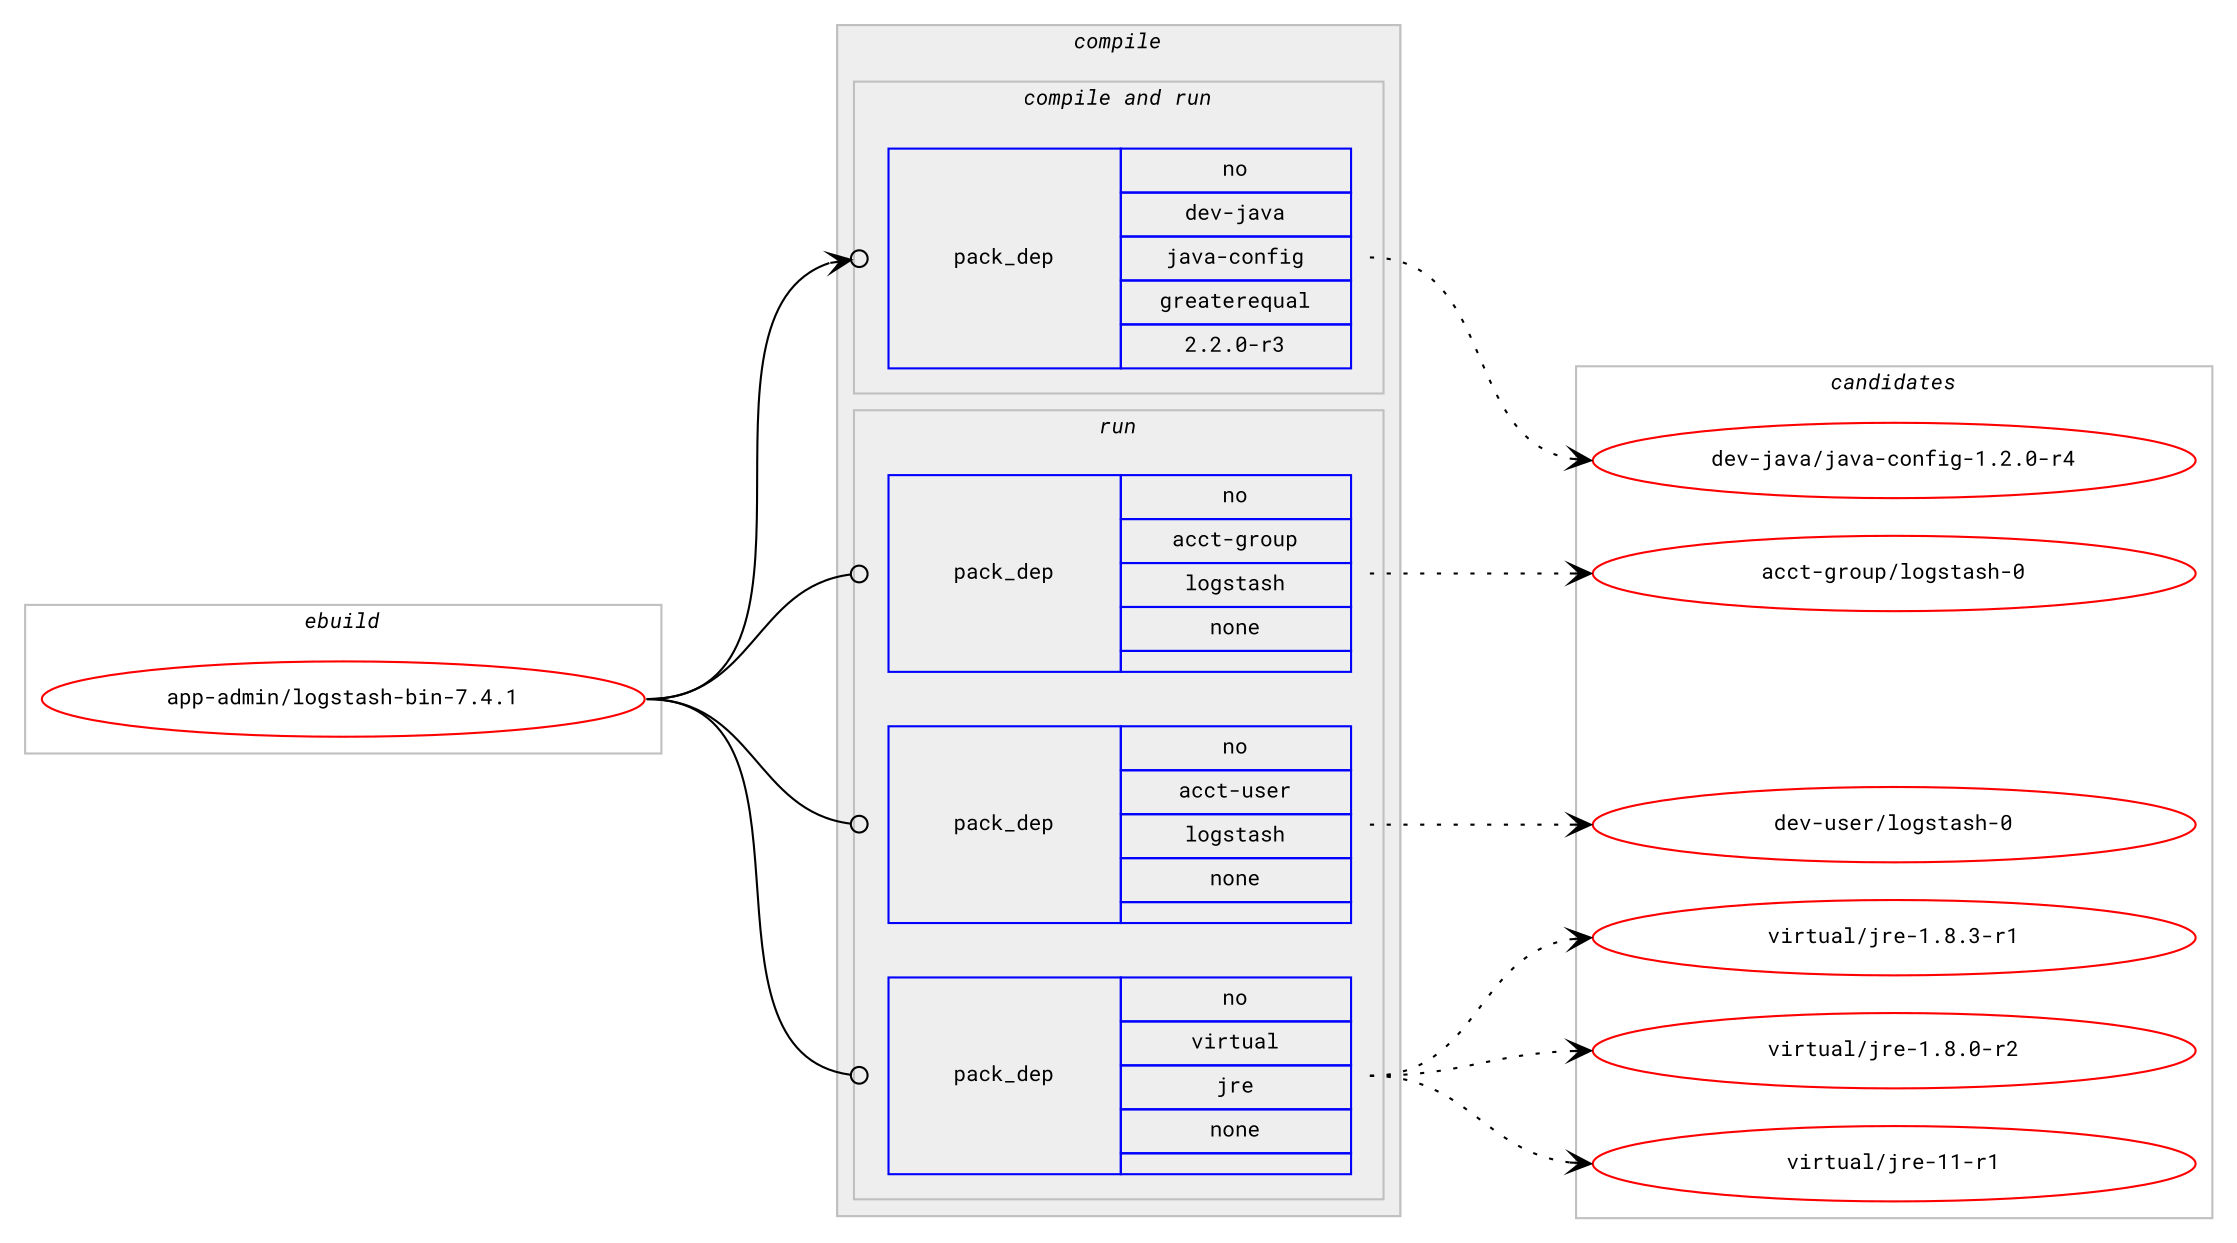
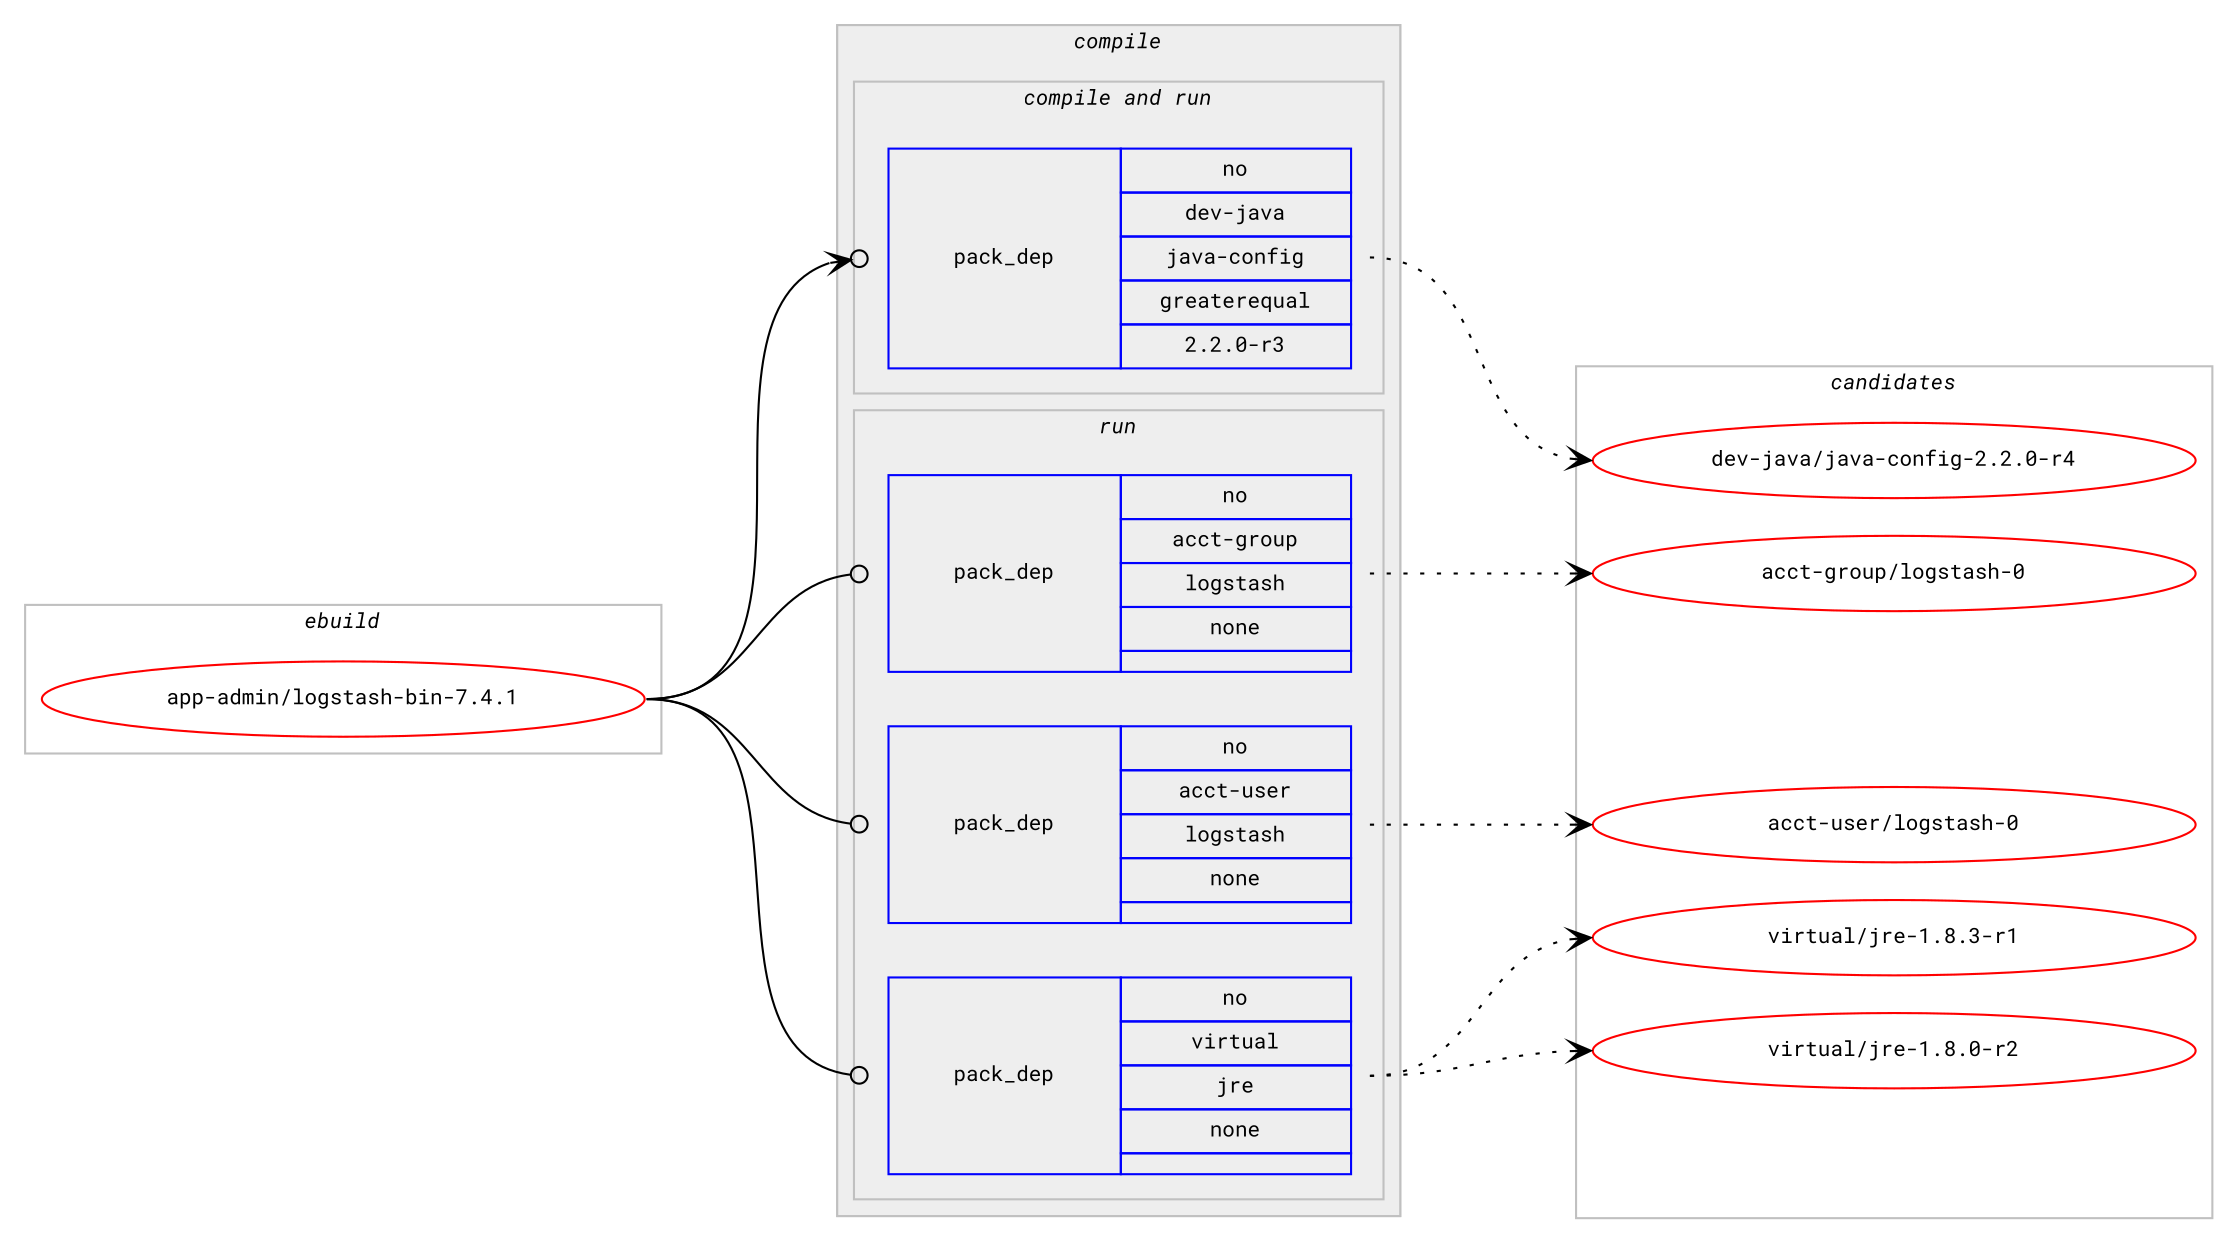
node "dev-java/java-config-1.2.0-r4": label "dev-java/java-config-1.2.0-r4" -> "dev-java/java-config-2.2.0-r4"
node "dev-user/logstash-0": label "dev-user/logstash-0" -> "acct-user/logstash-0"
node "virtual/jre-11-r1": removed
